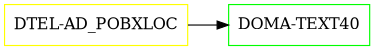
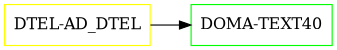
node "DTEL-AD_POBXLOC": label "DTEL-AD_POBXLOC" -> "DTEL-AD_DTEL"
